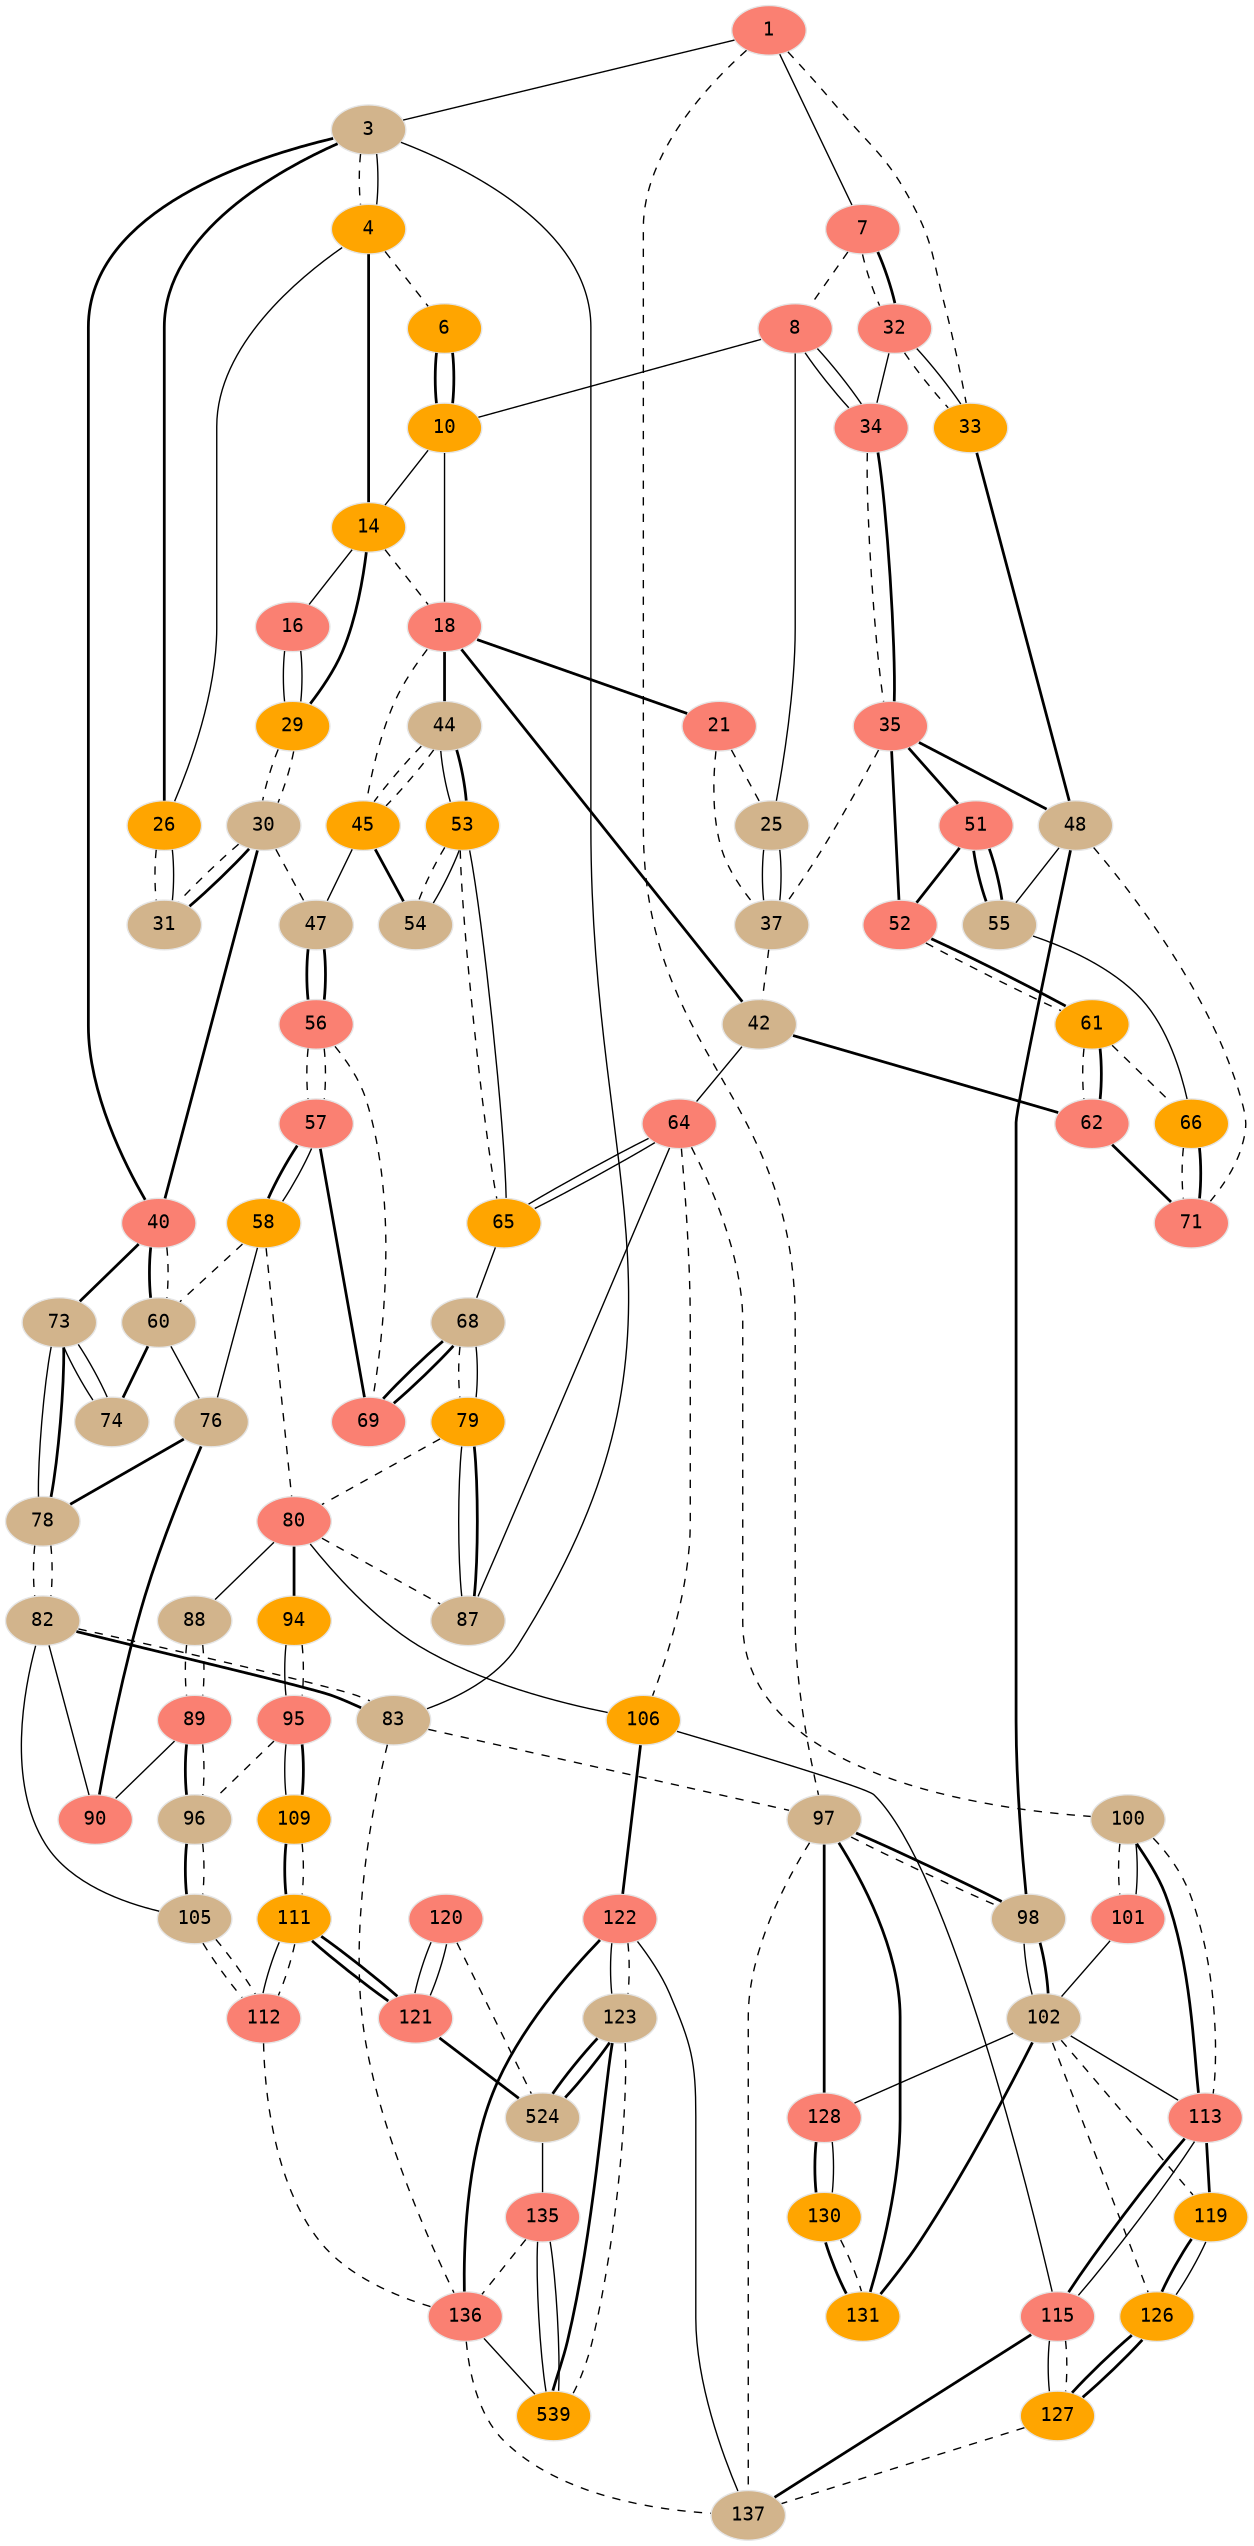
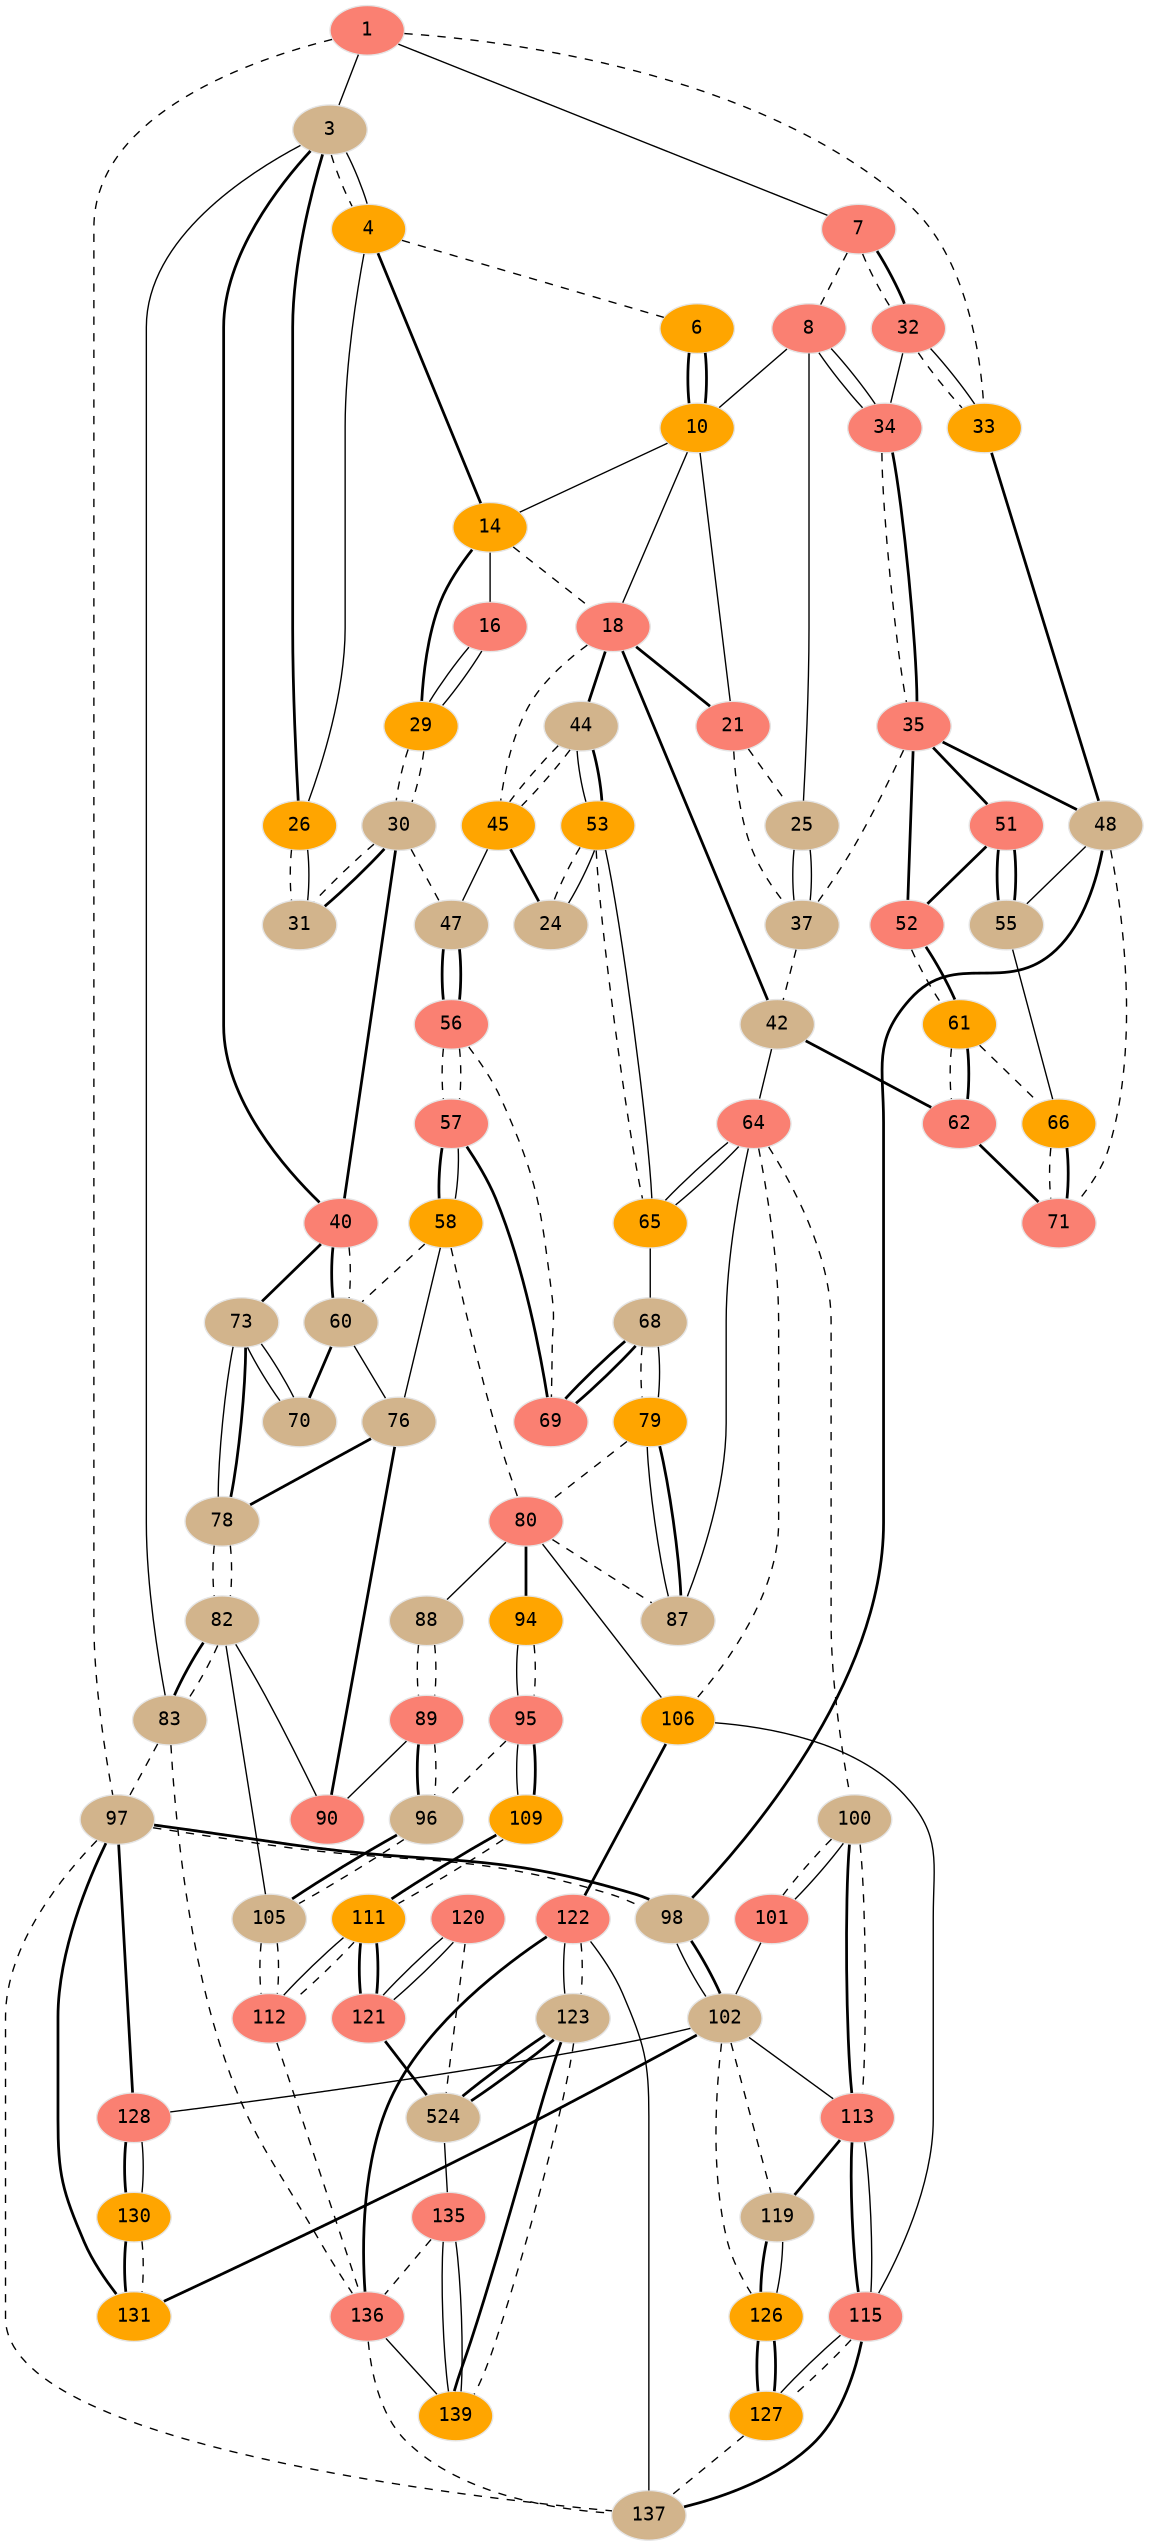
edge "10" -- "21": added
node "54": label "54" -> "24"
node "74": label "74" -> "70"
node "119": fillcolor orange -> tan
node "539": label "539" -> "139"
